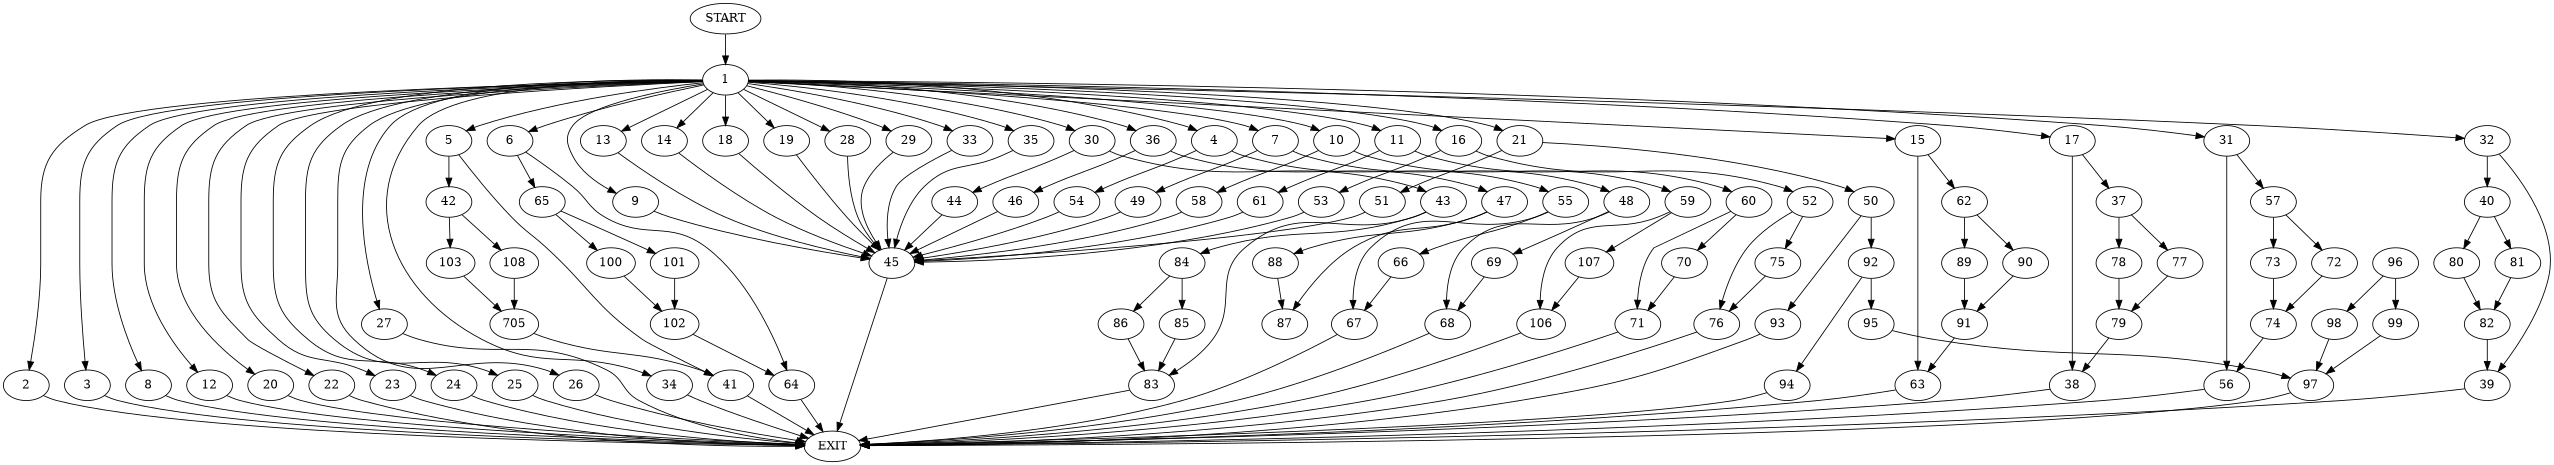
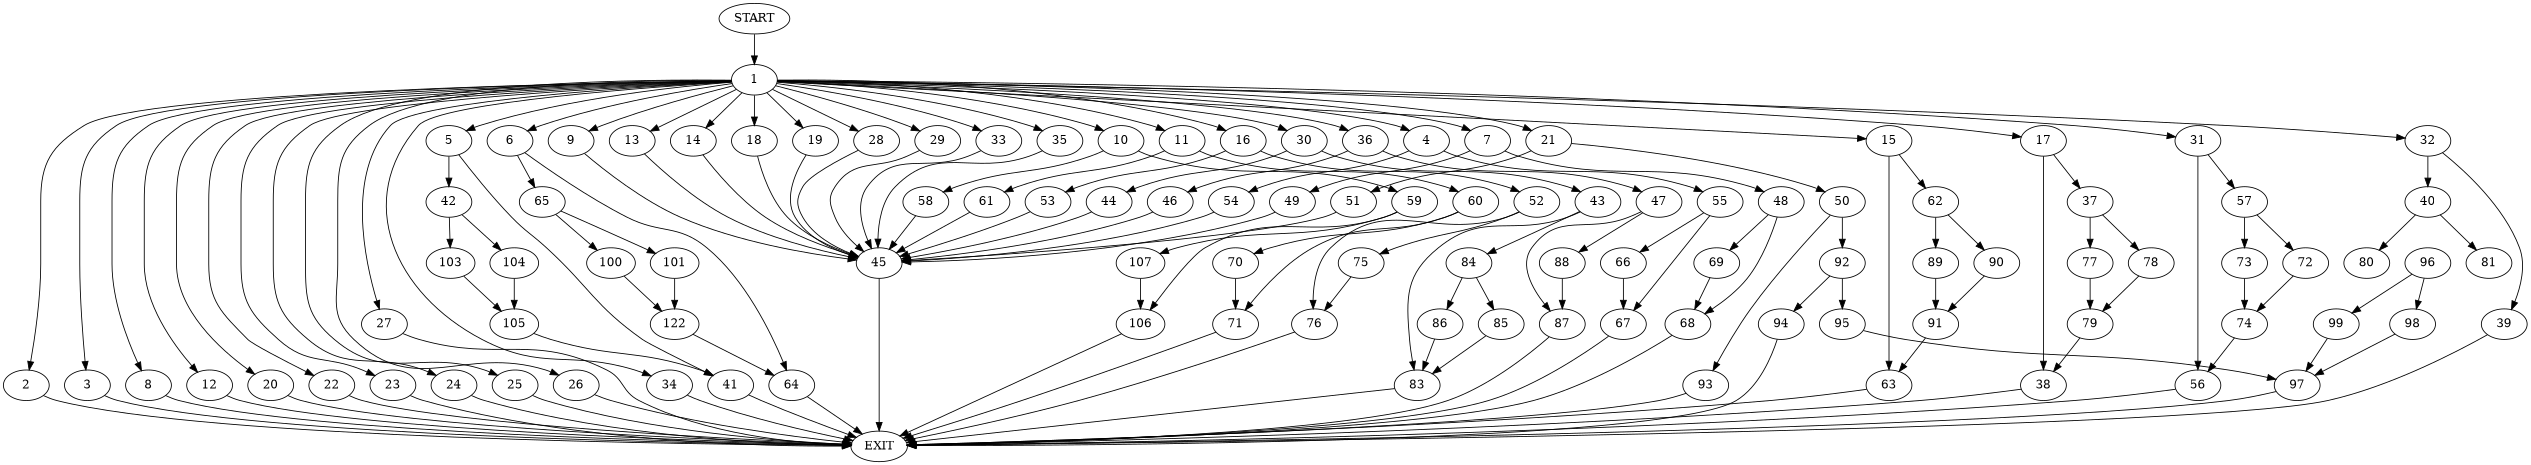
node "108": label "108" -> "104"
node "705": label "705" -> "105"
node "102": label "102" -> "122"
node "82": removed
edge "87" -> "EXIT": added
